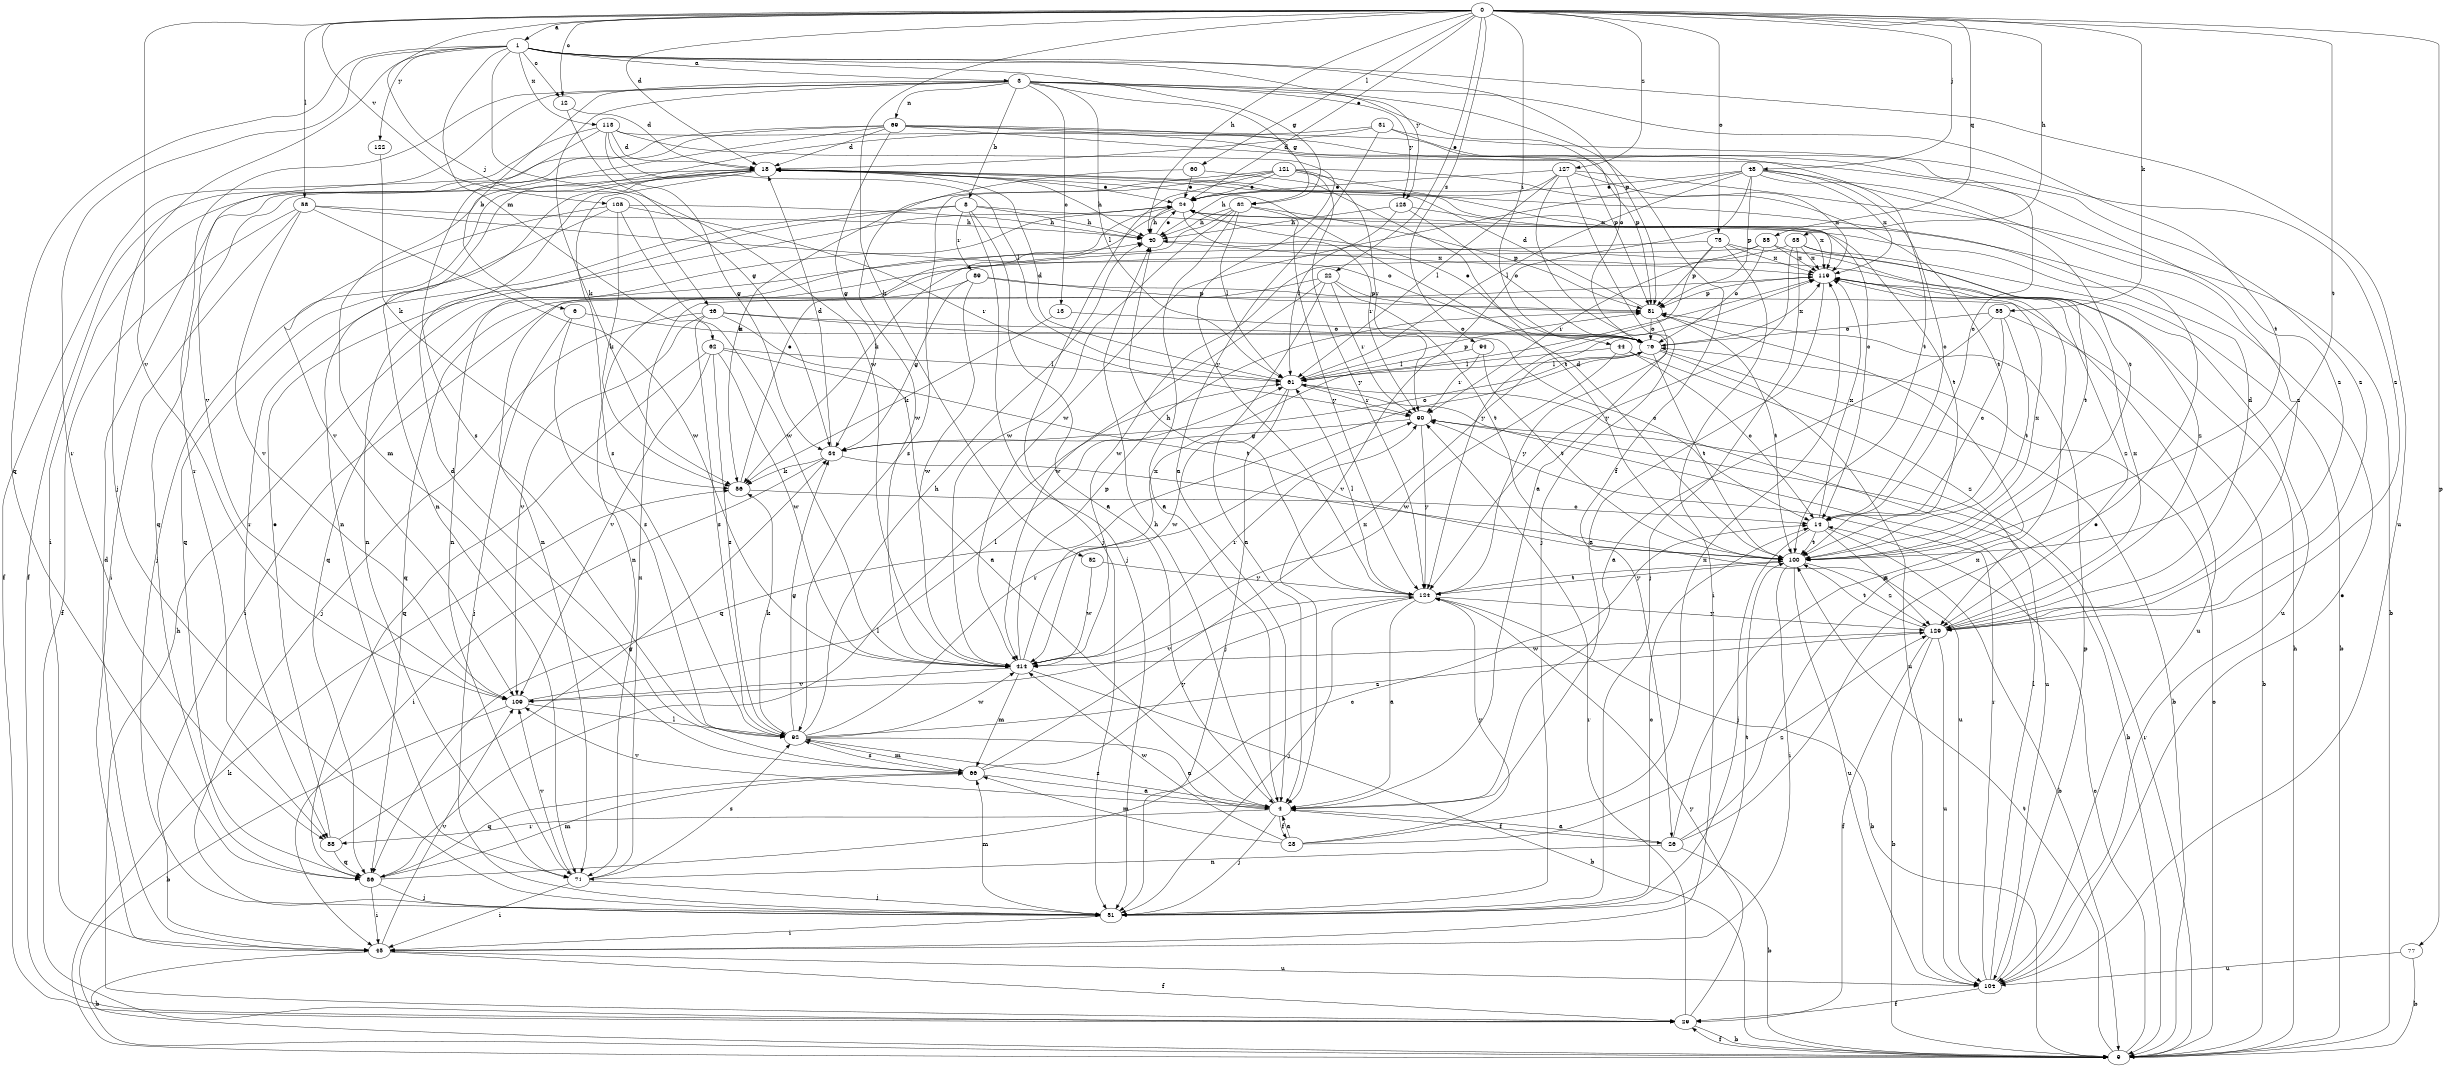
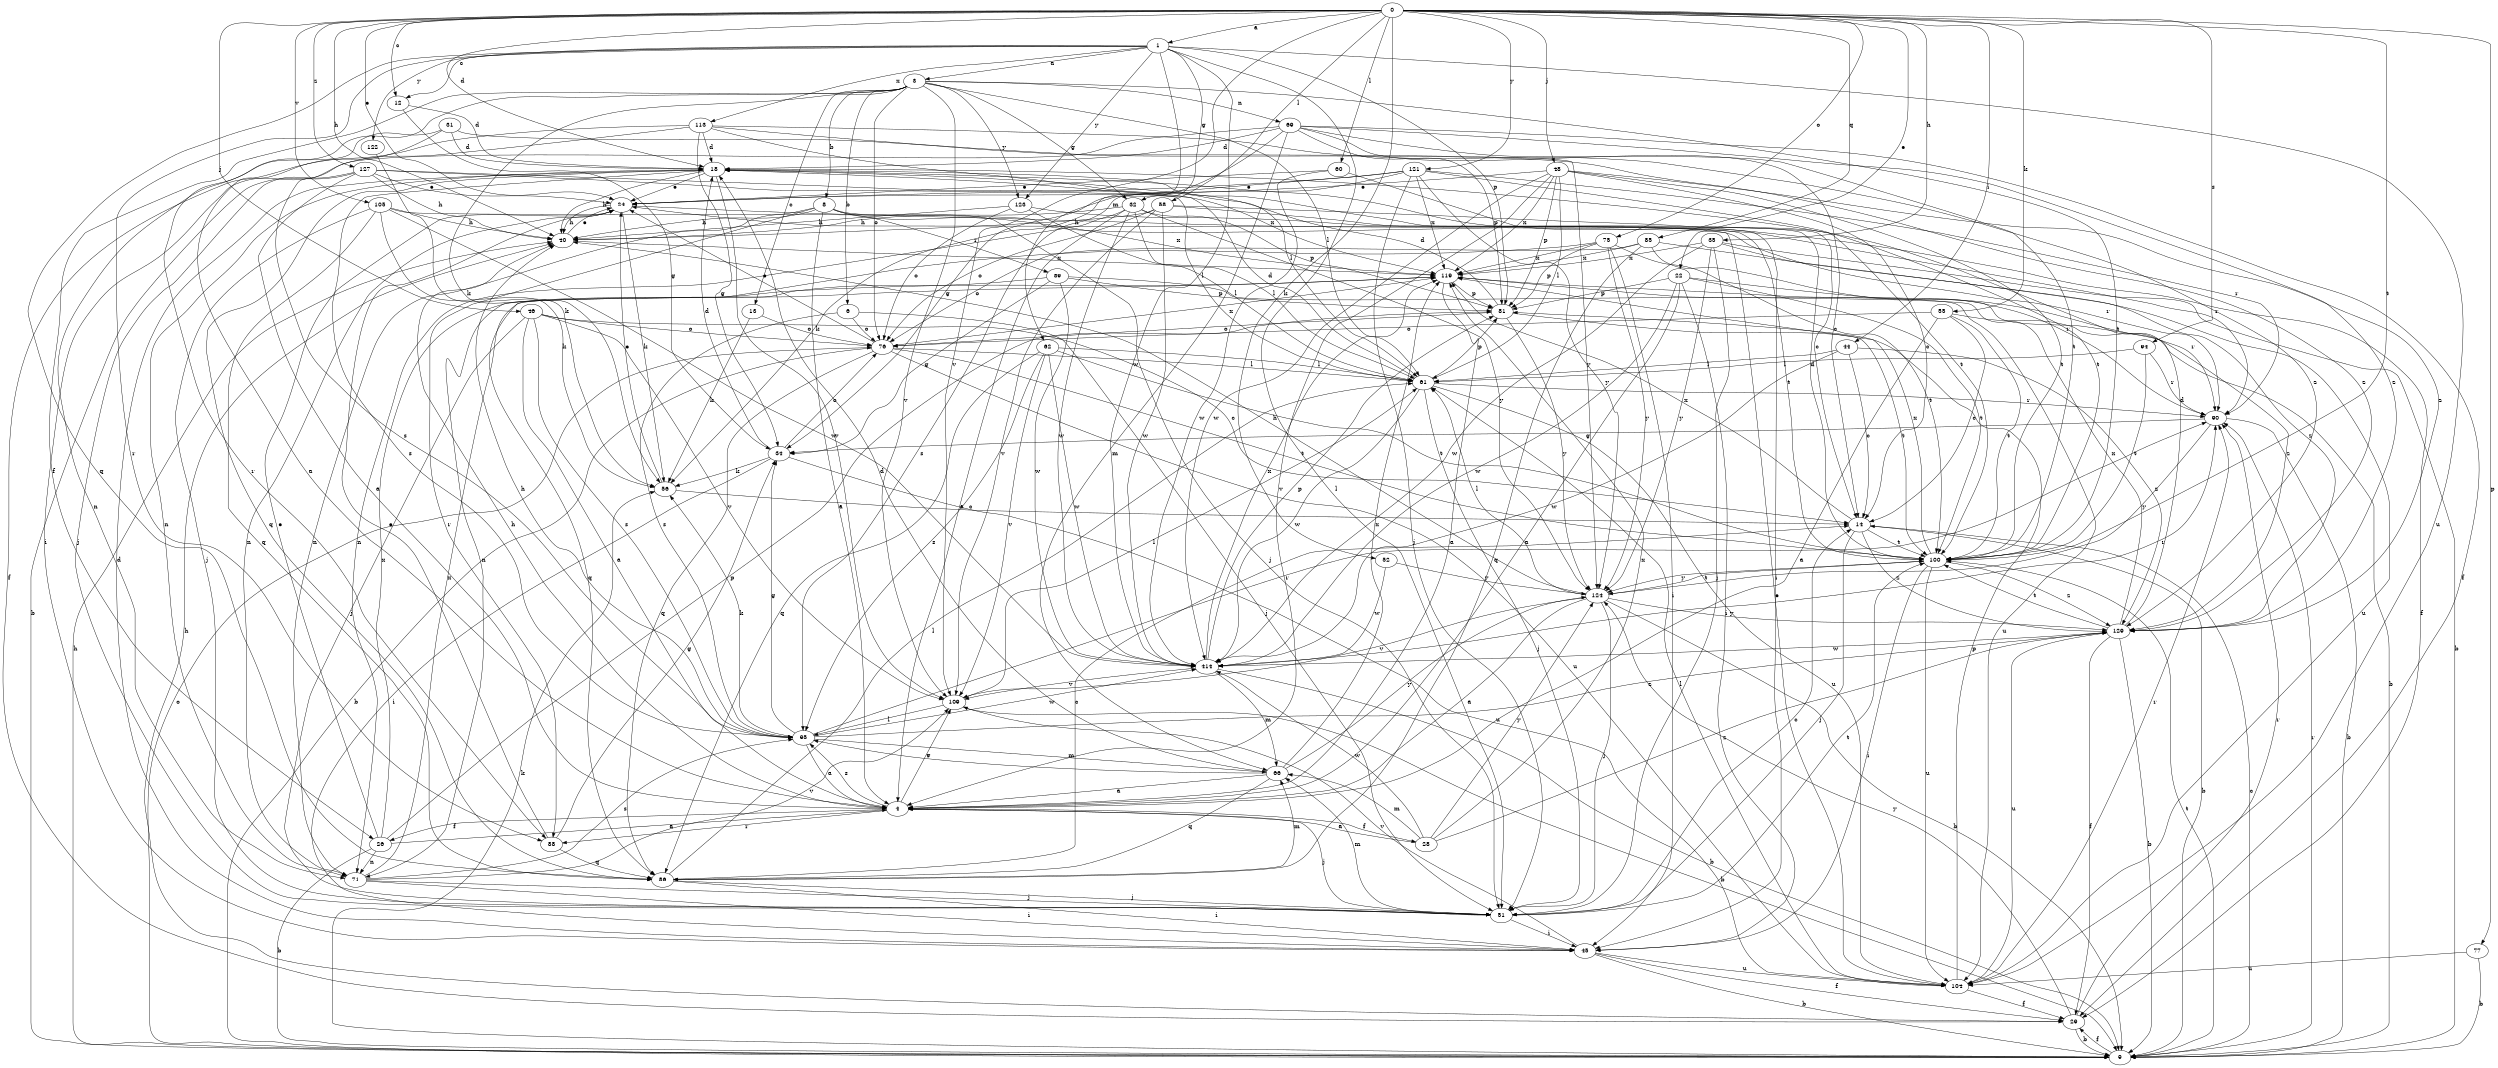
edge "0" -> "121": added, label "y"
edge "31" -> "81": removed, label "p"
edge "1" -> "51": label "j" -> "l"
node "92": label "92" -> "95"
